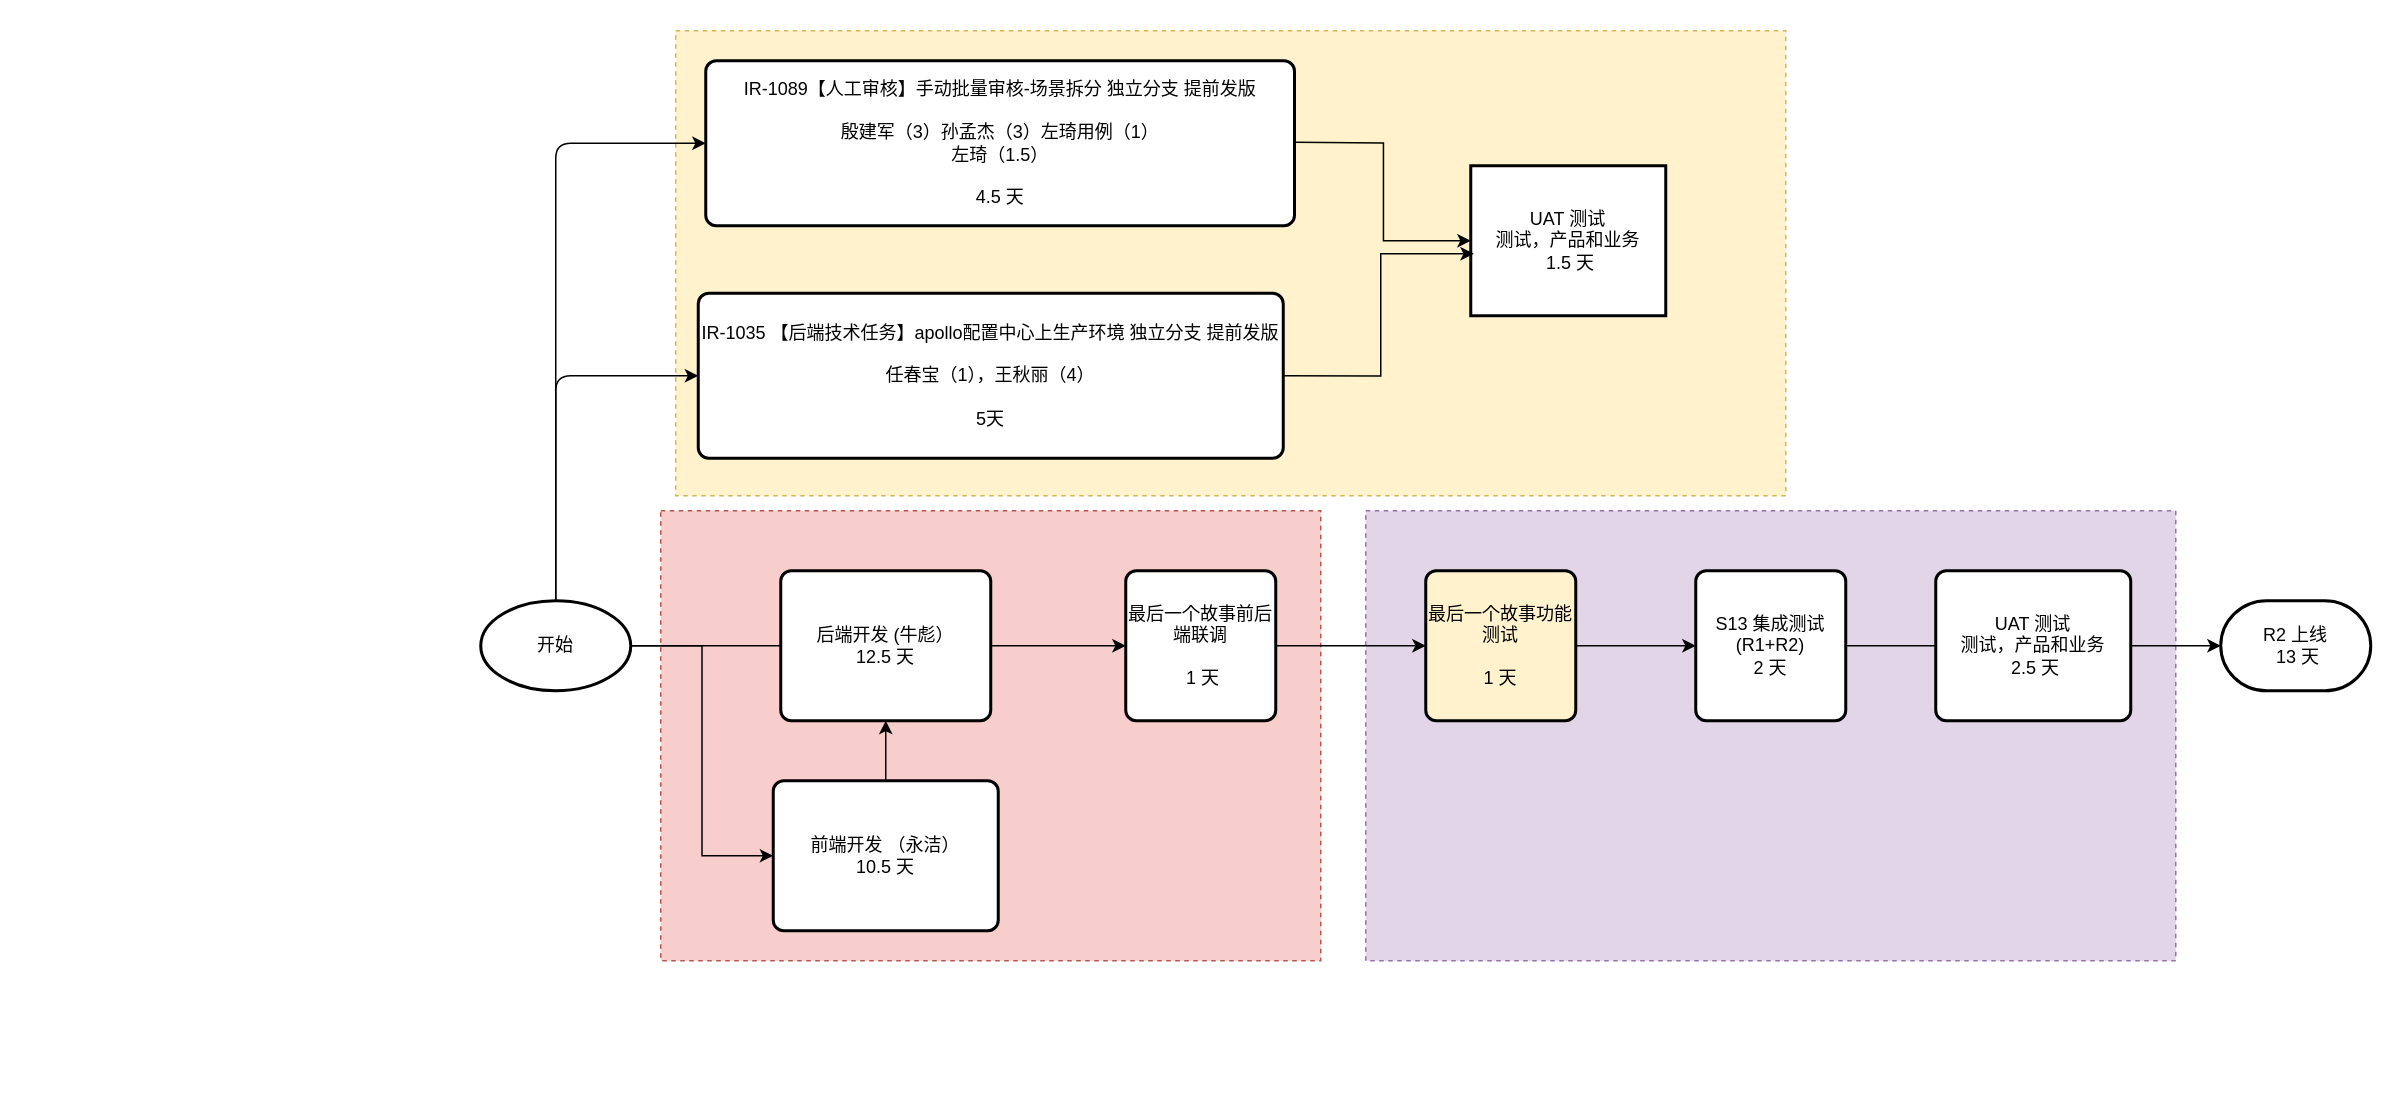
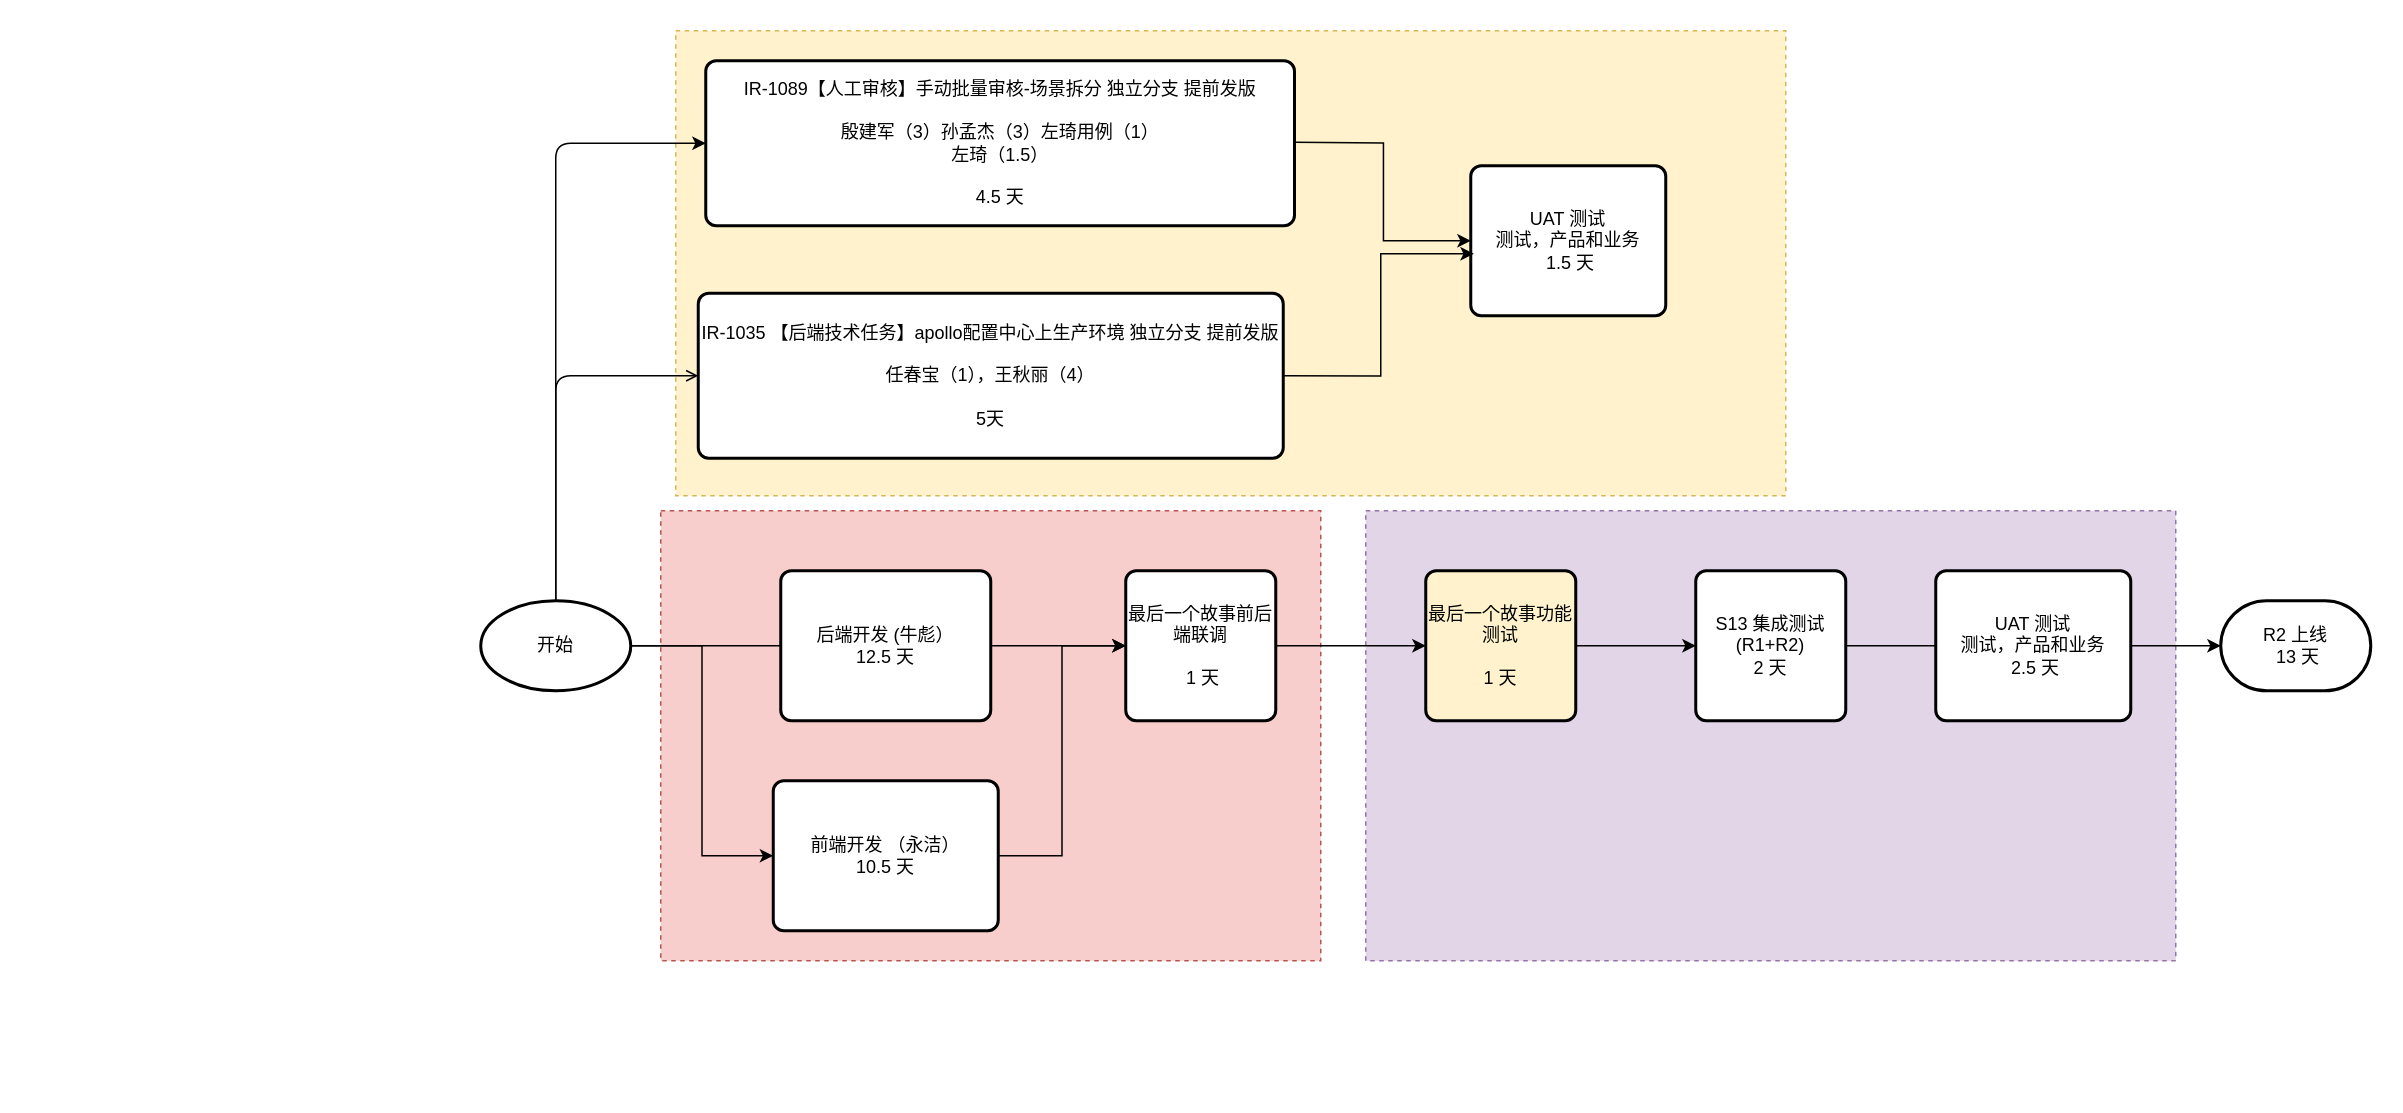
node "UAT 测试 测试，产品和业务 1.5 天": shape rectangle -> rounded rectangle
edge "开始" -> "IR-1035 【后端技术任务】apollo配置中心上生产环境 独立分支 提前发版 任春宝（1），王秋丽（4） 5天": arrowhead classic -> open
edge "前端开发 （永洁） 10.5 天" -> "后端开发 (牛彪） 12.5 天": now "前端开发 （永洁） 10.5 天" -> "最后一个故事前后端联调 1 天"
